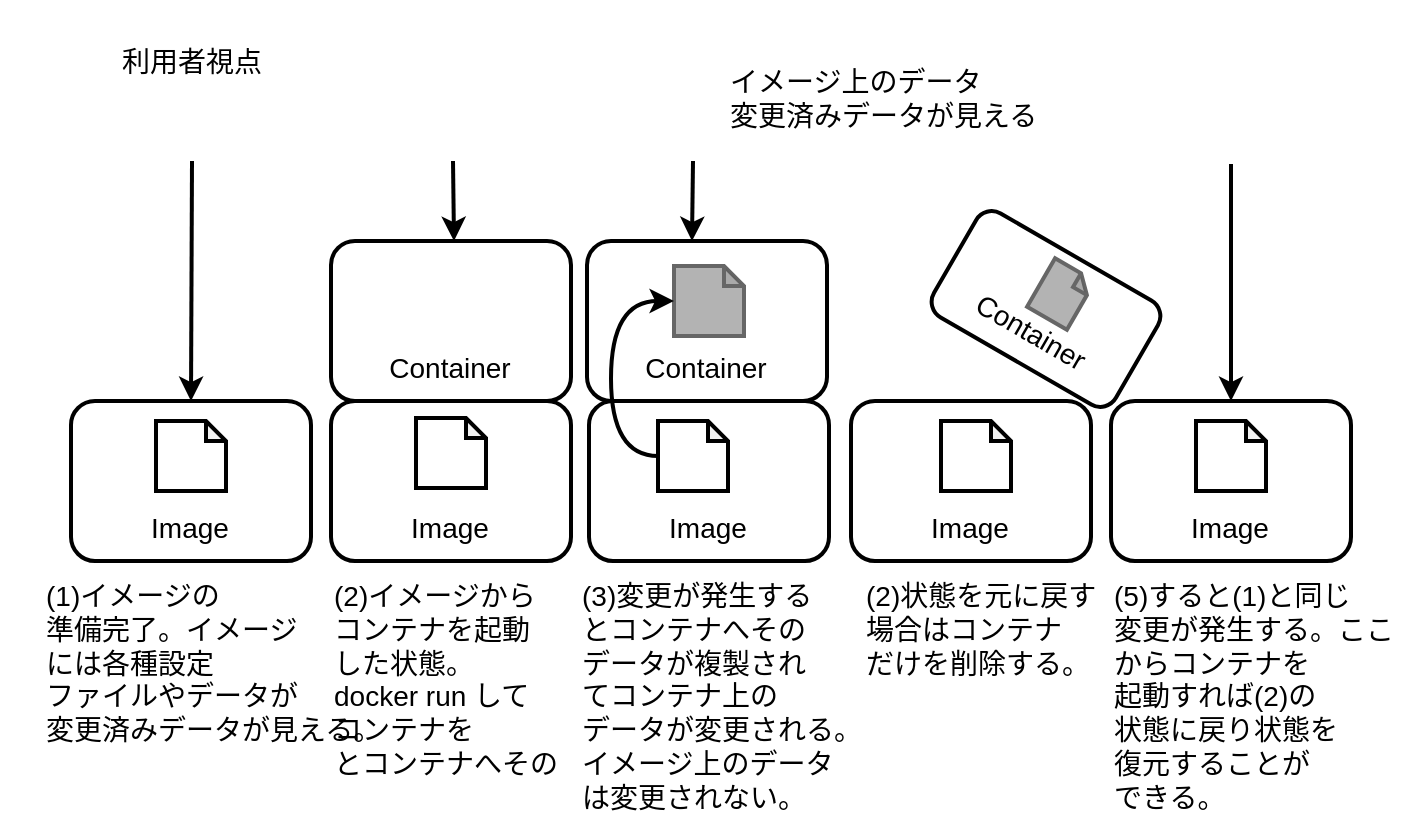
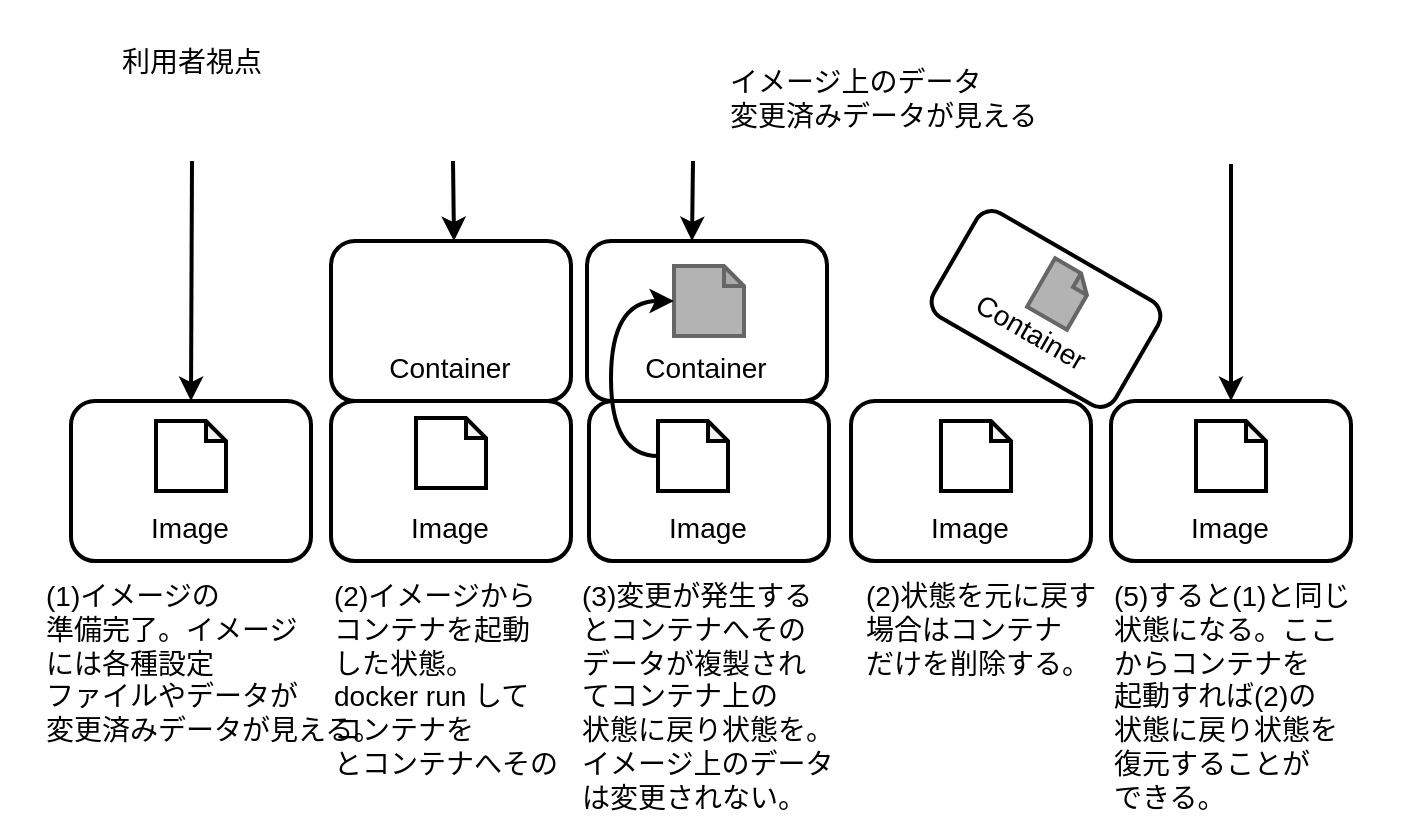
node "(3)変更が発生する とコンテナへその データが複製され てコンテナ上の データが変更される。 イメージ上のデータ は変更されない。": label "(3)変更が発生する とコンテナへその データが複製され てコンテナ上の データが変更される。 イメージ上のデータ は変更されない。" -> "(3)変更が発生する とコンテナへその データが複製され てコンテナ上の 状態に戻り状態を。 イメージ上のデータ は変更されない。"
node "(5)すると(1)と同じ 変更が発生する。ここ からコンテナを 起動すれば(2)の 状態に戻り状態を 復元することが できる。": label "(5)すると(1)と同じ 変更が発生する。ここ からコンテナを 起動すれば(2)の 状態に戻り状態を 復元することが できる。" -> "(5)すると(1)と同じ 状態になる。ここ からコンテナを 起動すれば(2)の 状態に戻り状態を 復元することが できる。"
